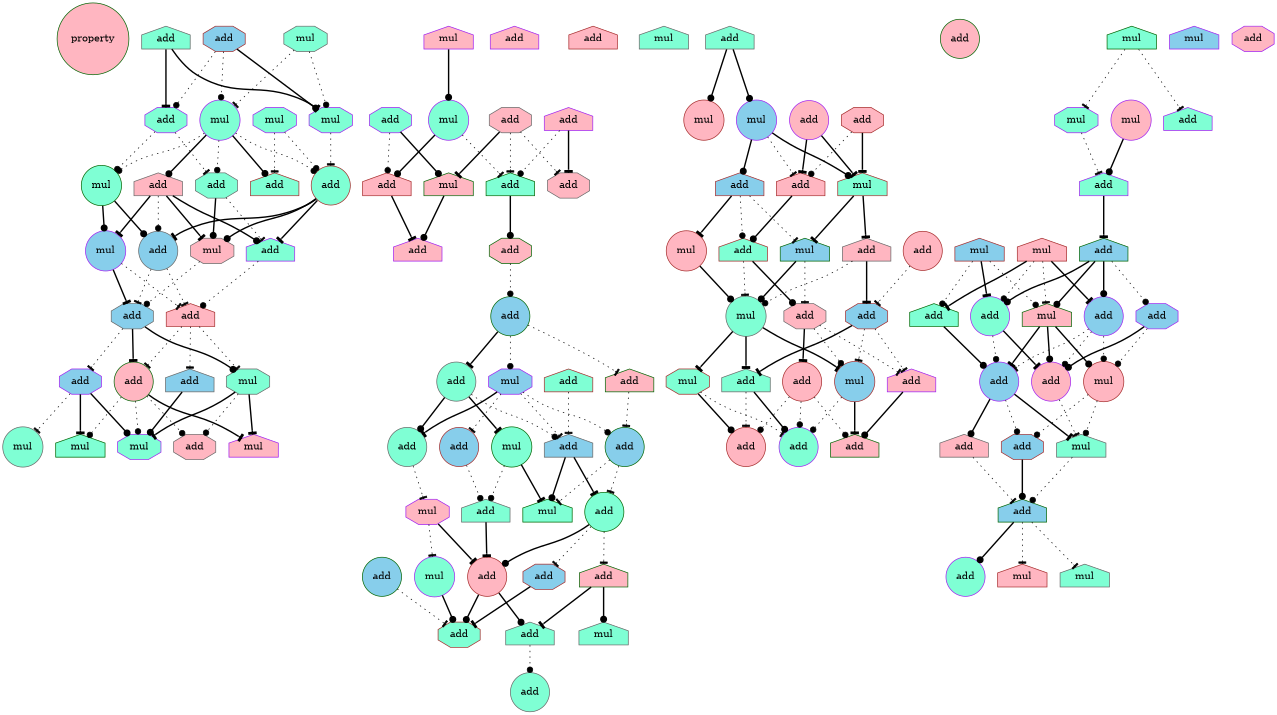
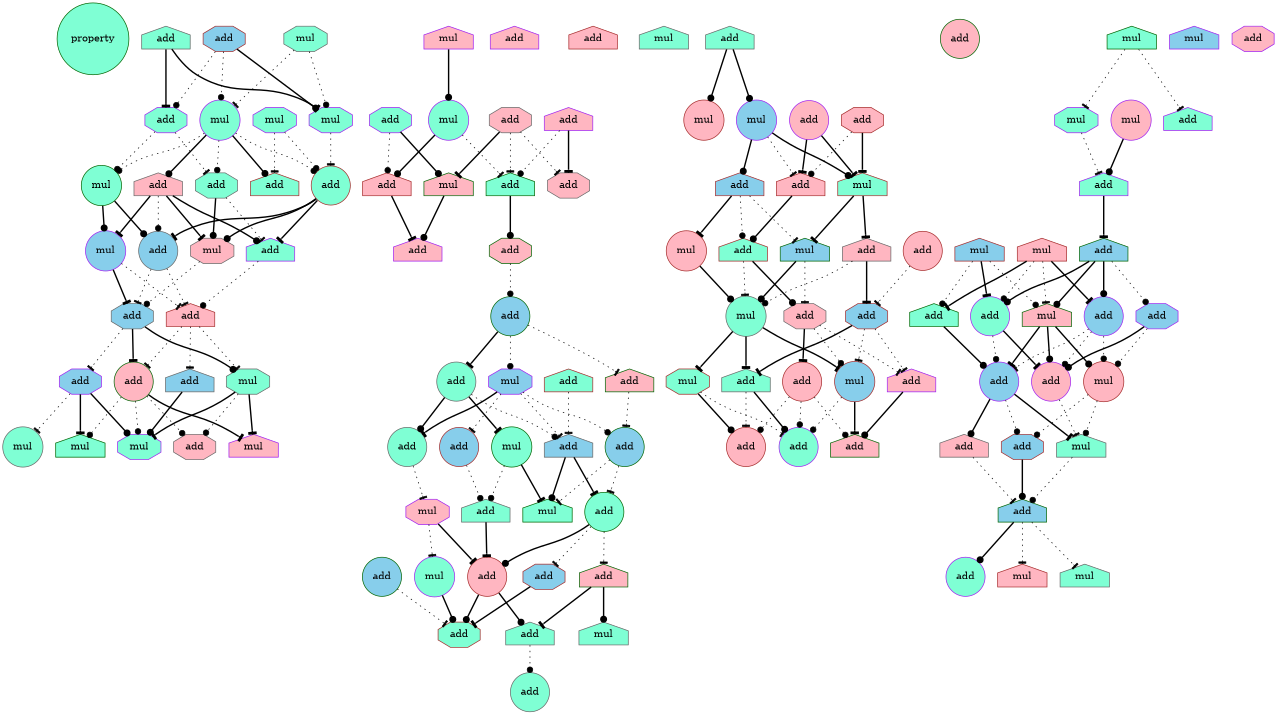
node "property": fillcolor lightpink -> aquamarine
